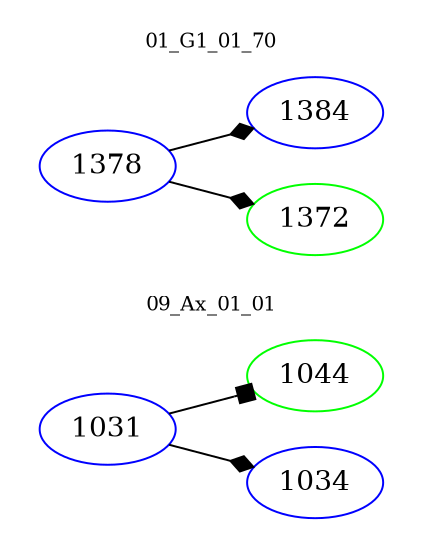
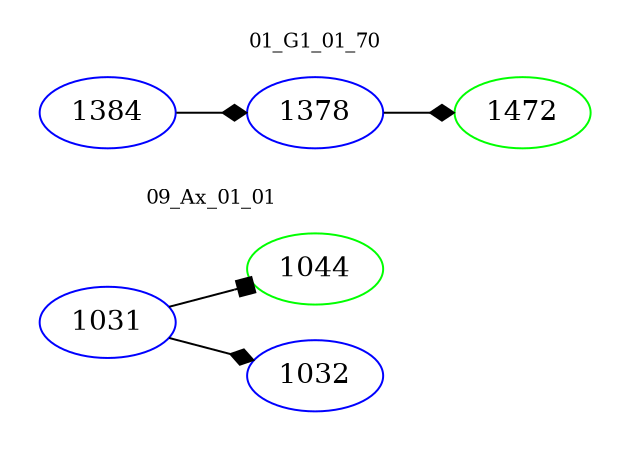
edge "1378" -> "1384": reversed
node "1372": label "1372" -> "1472"
node "1034": label "1034" -> "1032"
